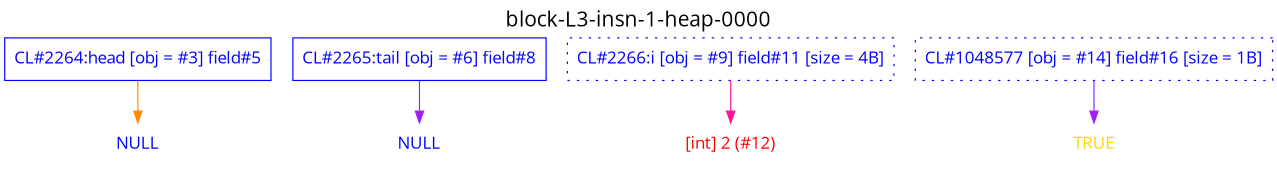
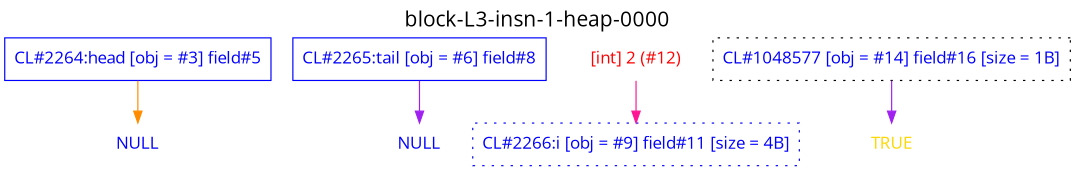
node "CL#1048577 [obj = #14] field#16 [size = 1B]": color blue -> black
edge "CL#2266:i [obj = #9] field#11 [size = 4B]" -> "[int] 2 (#12)": reversed
